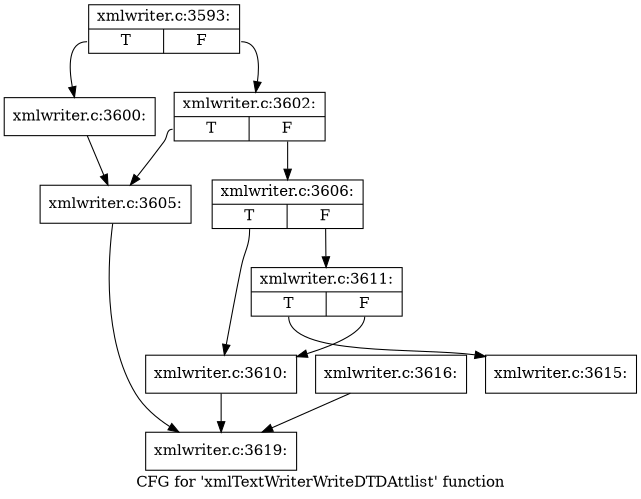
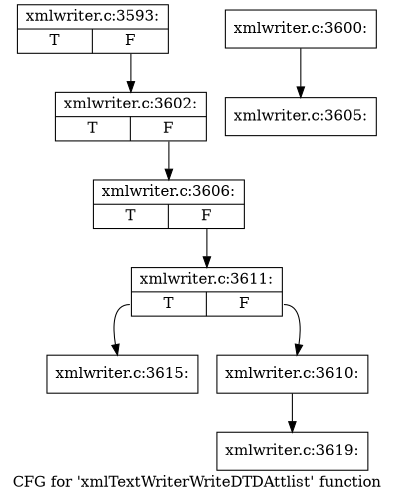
edge "xmlwriter.c:3593:" -> "xmlwriter.c:3600:": removed
edge "xmlwriter.c:3602:" -> "xmlwriter.c:3605:": removed
edge "xmlwriter.c:3606:" -> "xmlwriter.c:3610:": removed
edge "xmlwriter.c:3605:" -> "xmlwriter.c:3619:": removed
node "xmlwriter.c:3616:": removed
